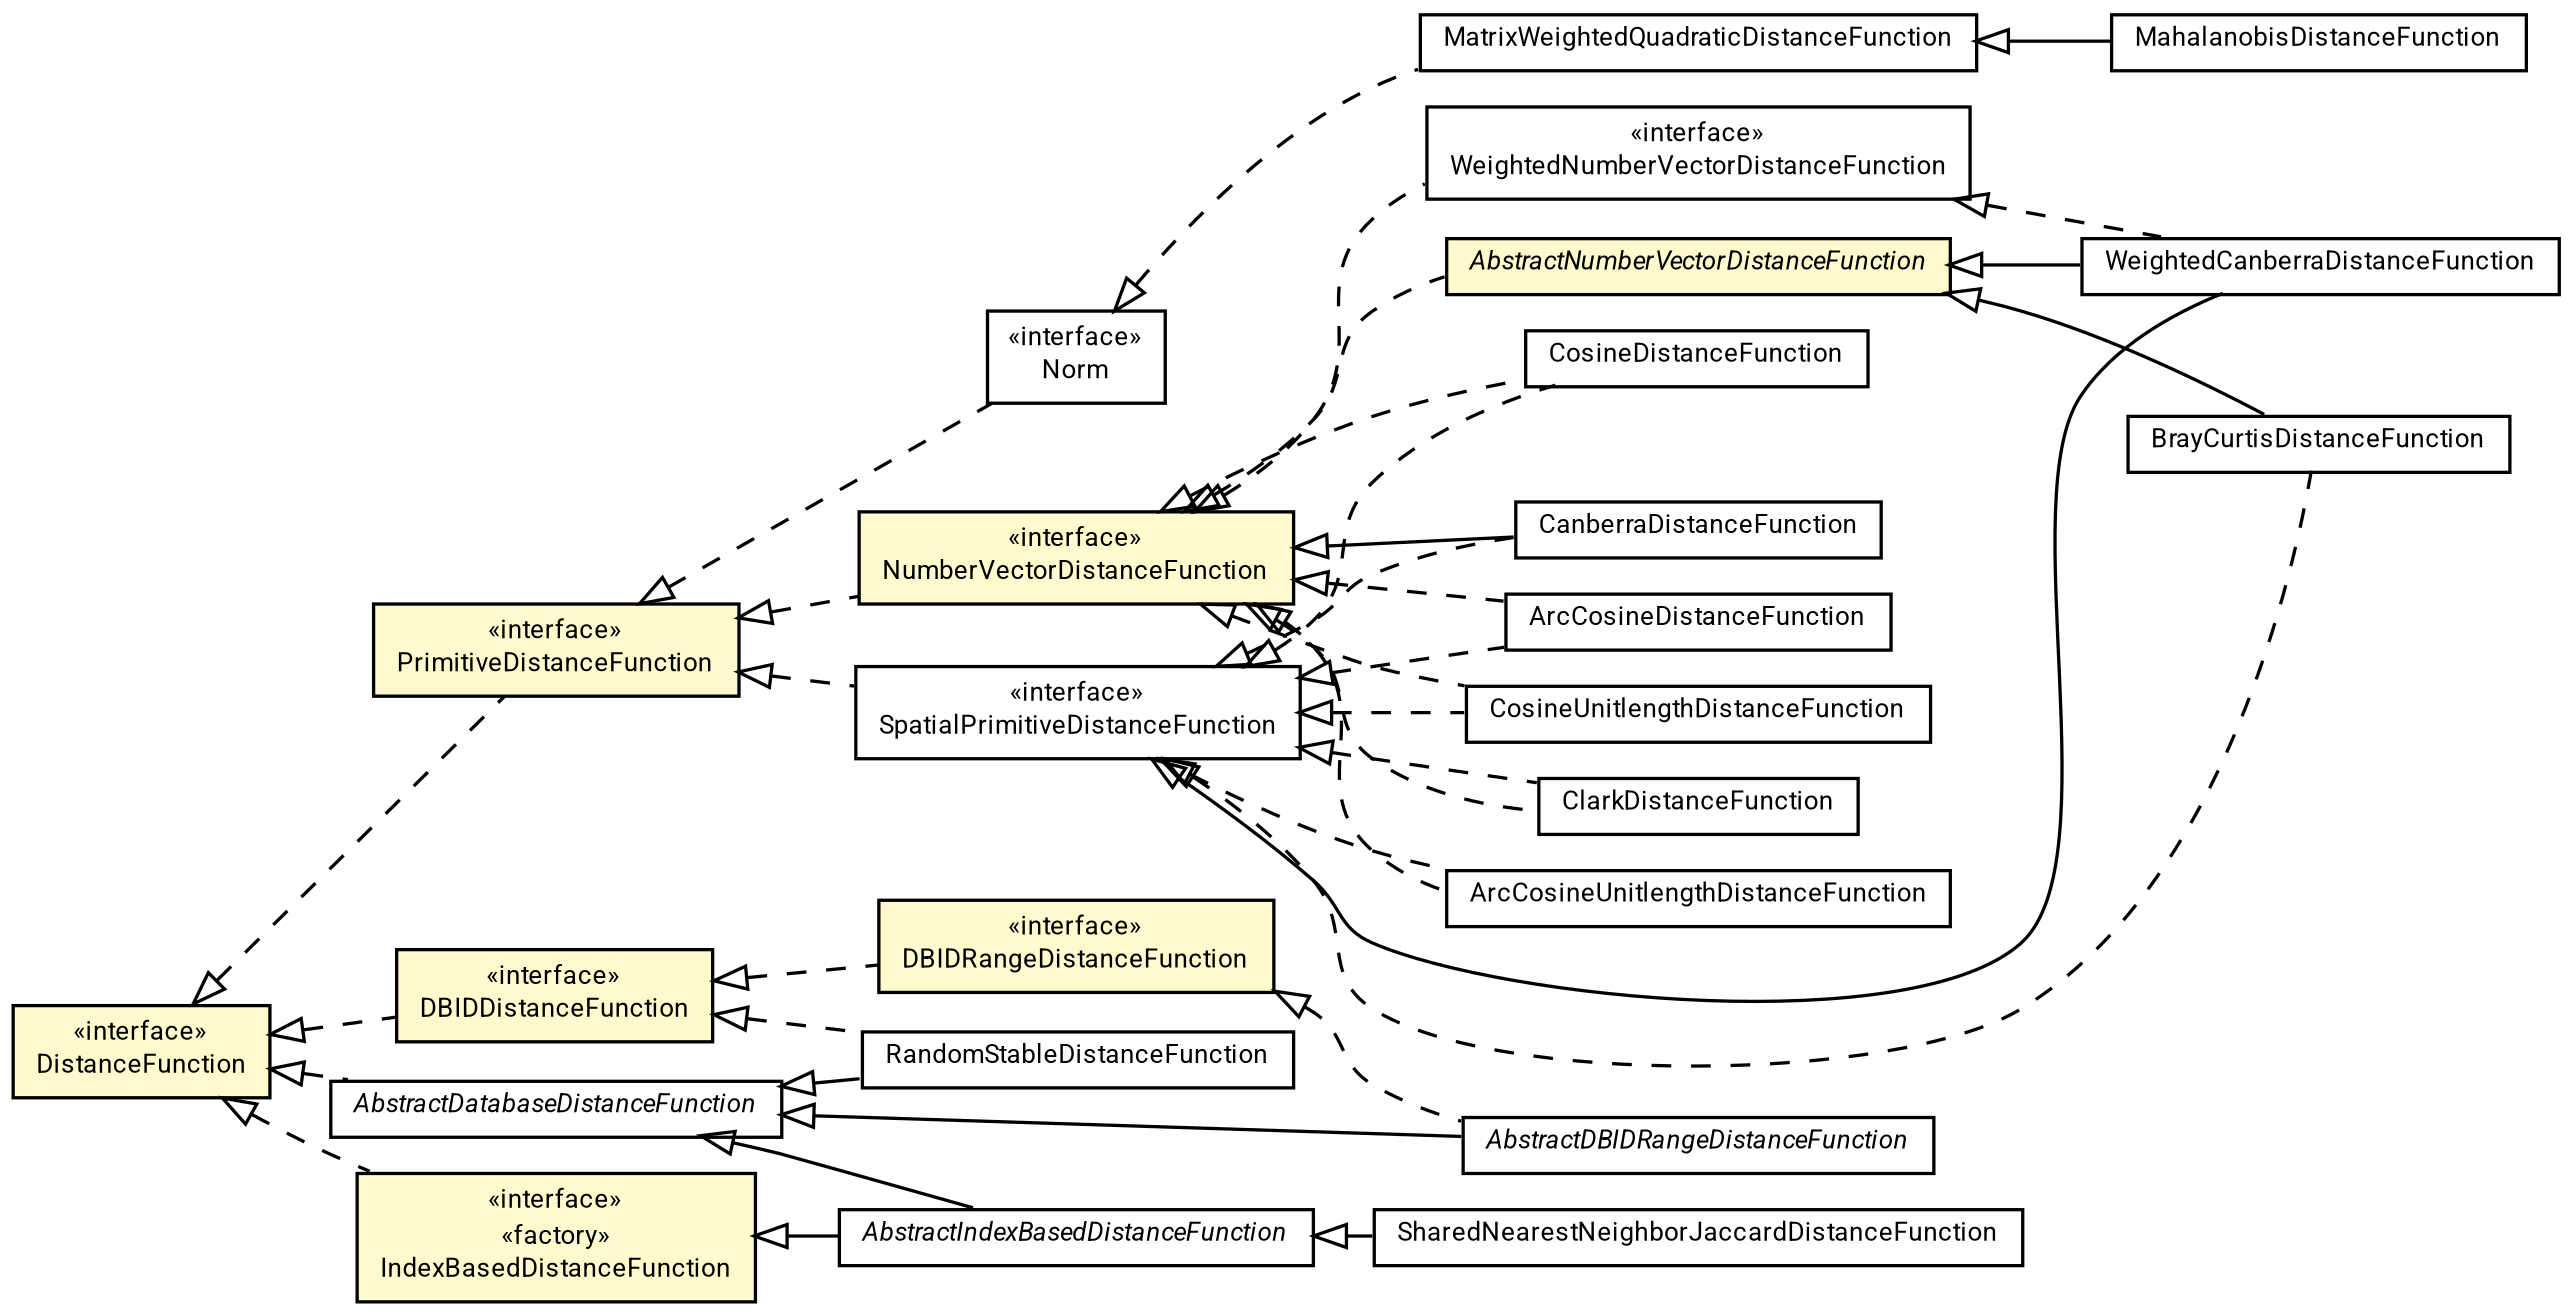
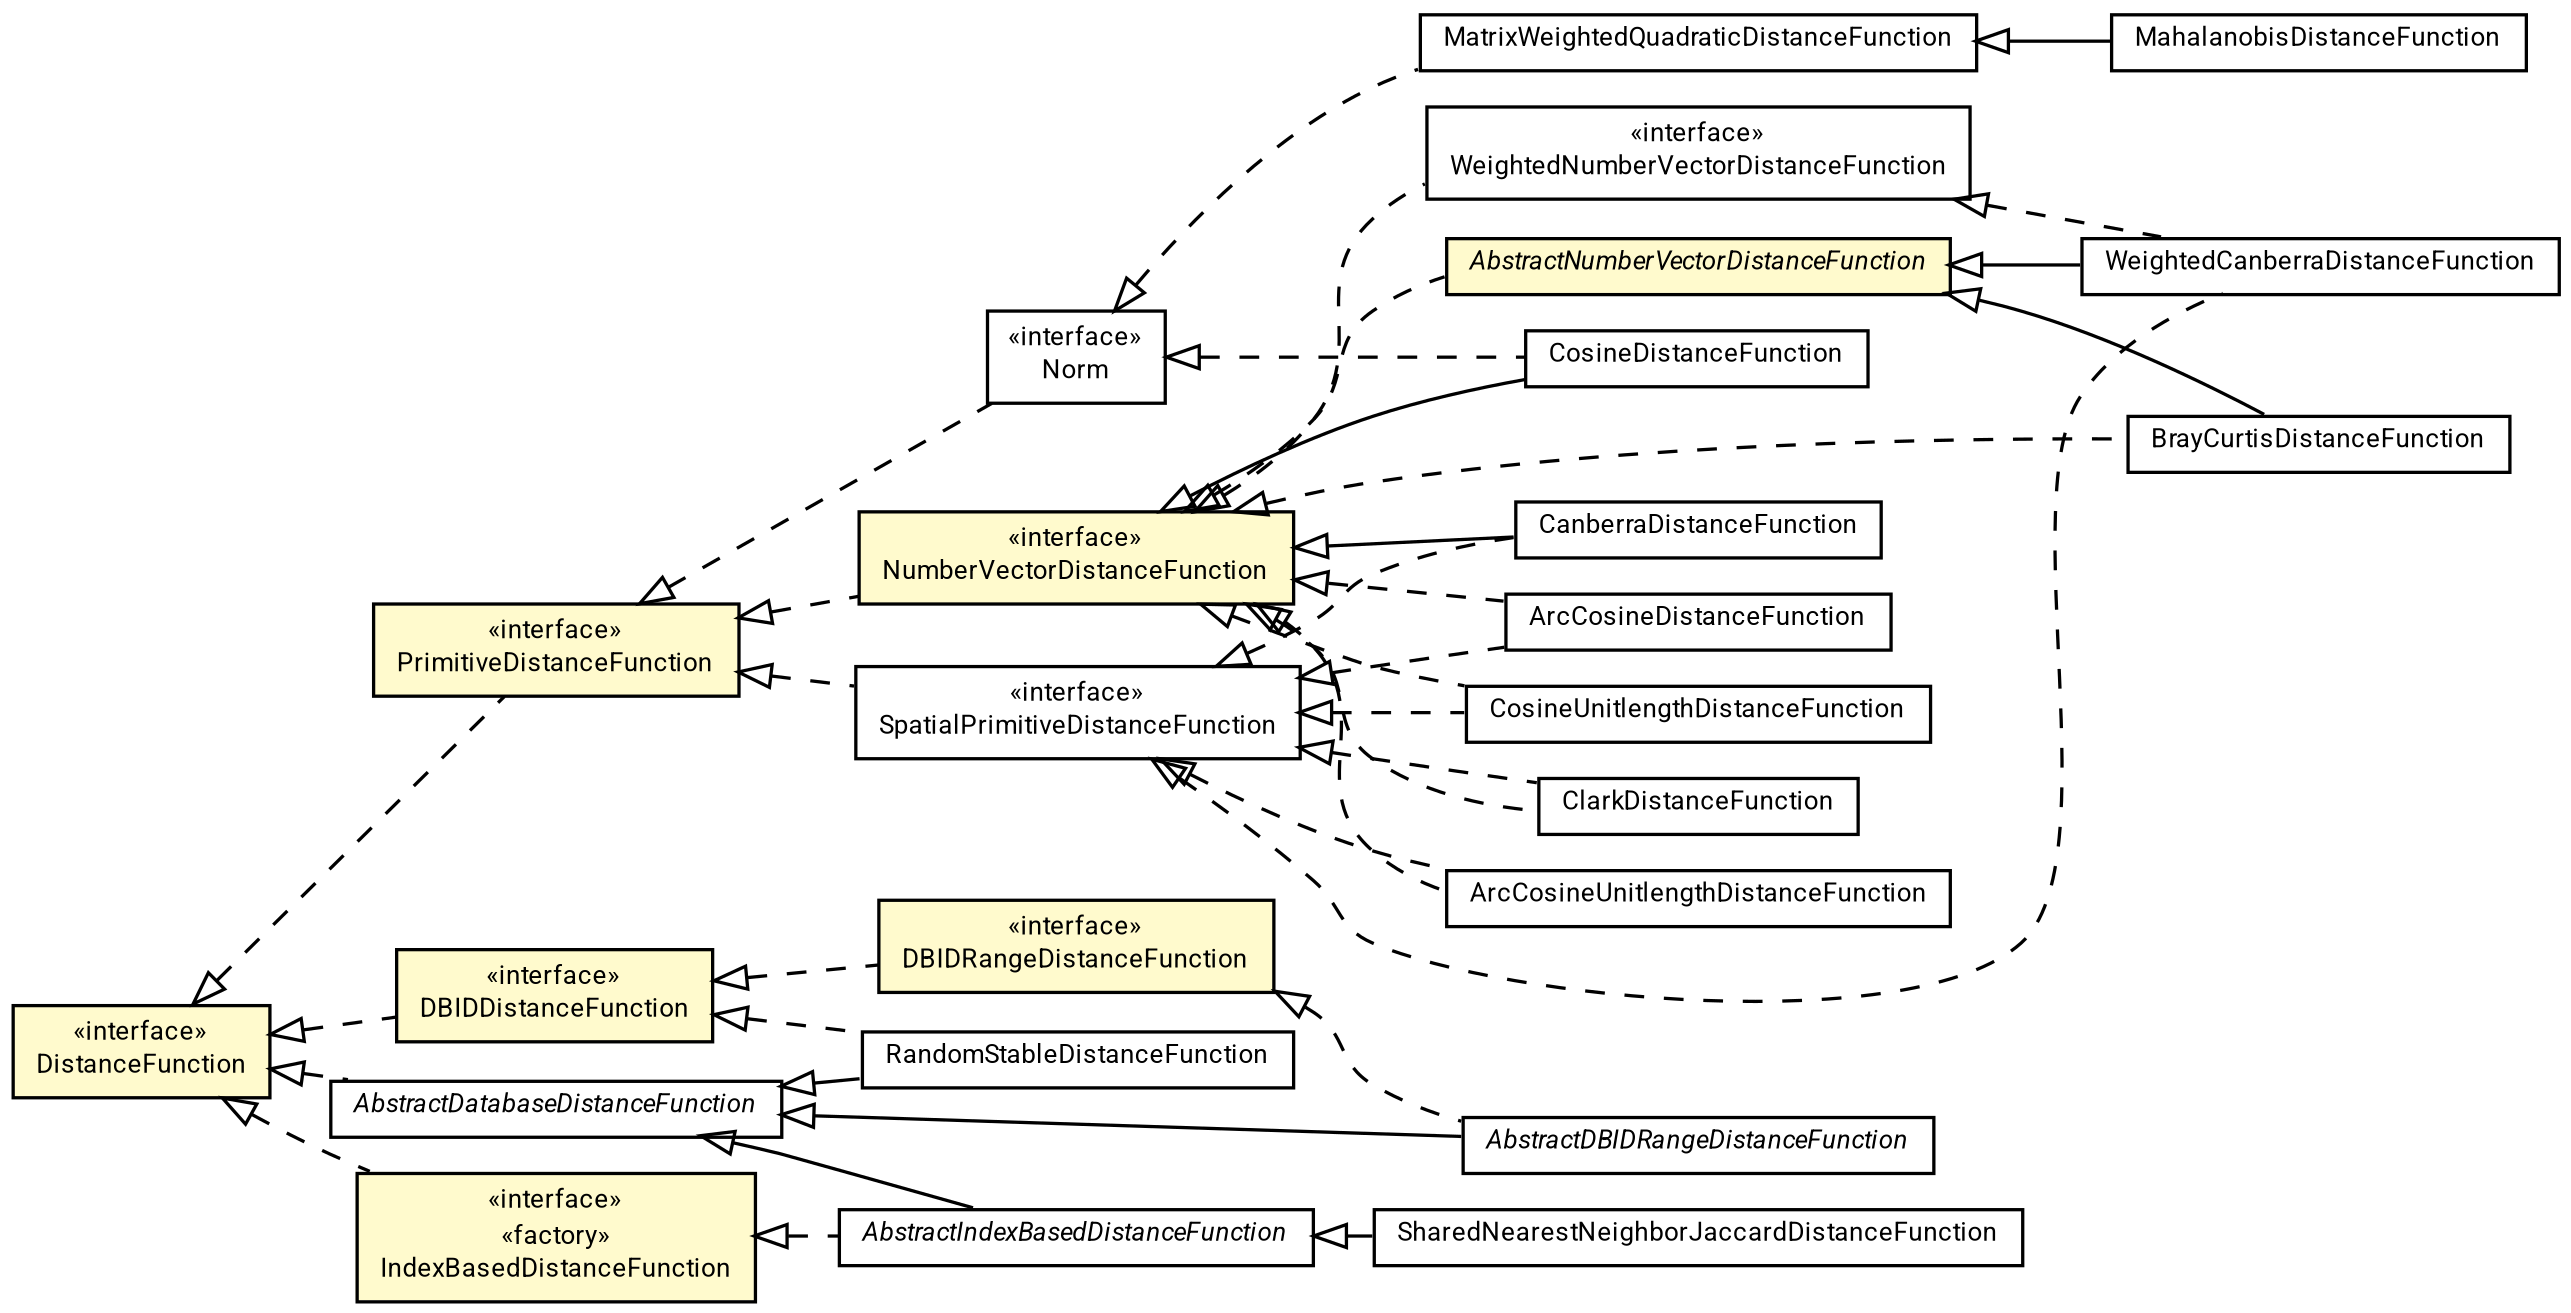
edge "CosineDistanceFunction" -> "NumberVectorDistanceFunction": style dashed -> solid
edge "CosineDistanceFunction" -> "SpatialPrimitiveDistanceFunction": now "CosineDistanceFunction" -> "Norm"
edge "WeightedCanberraDistanceFunction" -> "SpatialPrimitiveDistanceFunction": style solid -> dashed
edge "BrayCurtisDistanceFunction" -> "SpatialPrimitiveDistanceFunction": now "BrayCurtisDistanceFunction" -> "NumberVectorDistanceFunction"
edge "AbstractIndexBasedDistanceFunction" -> "IndexBasedDistanceFunction": style solid -> dashed
